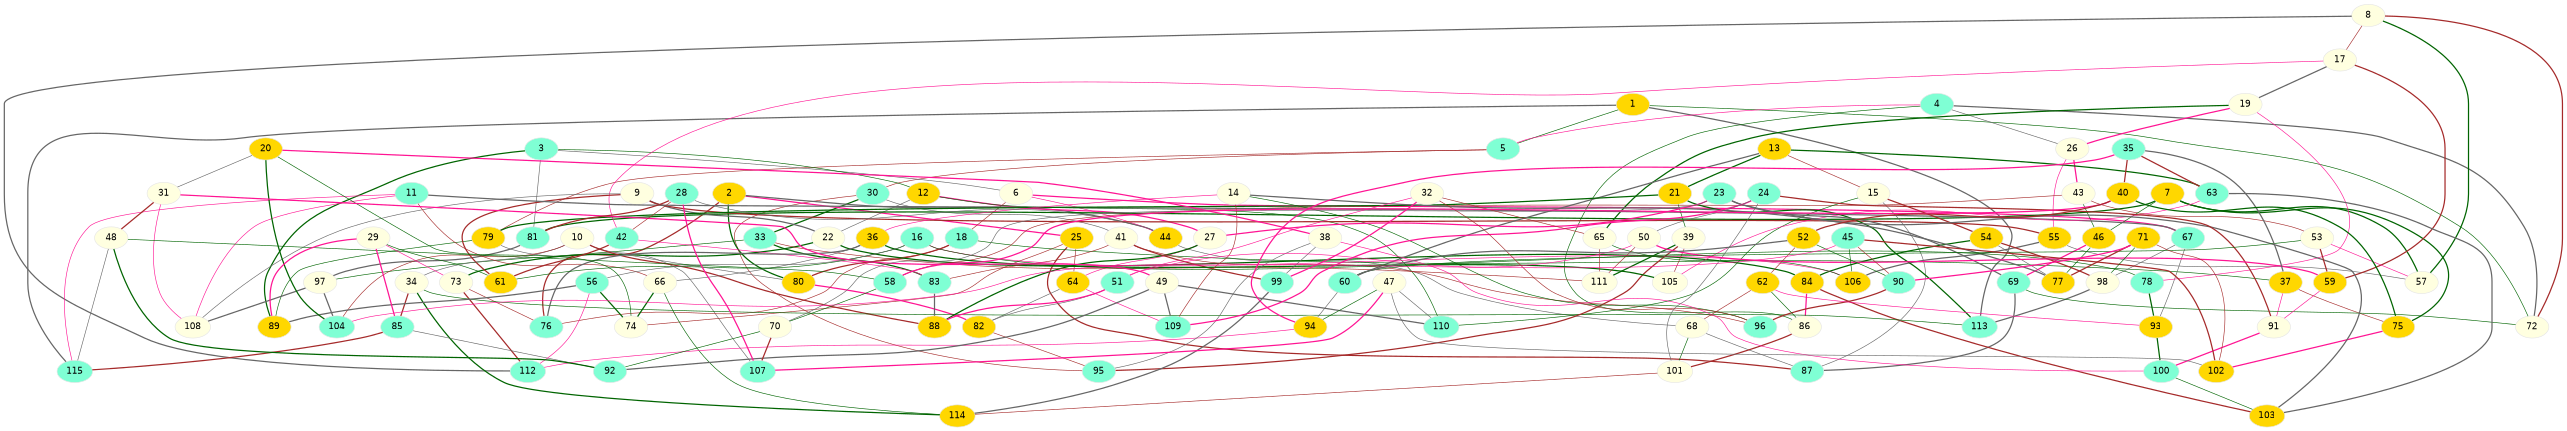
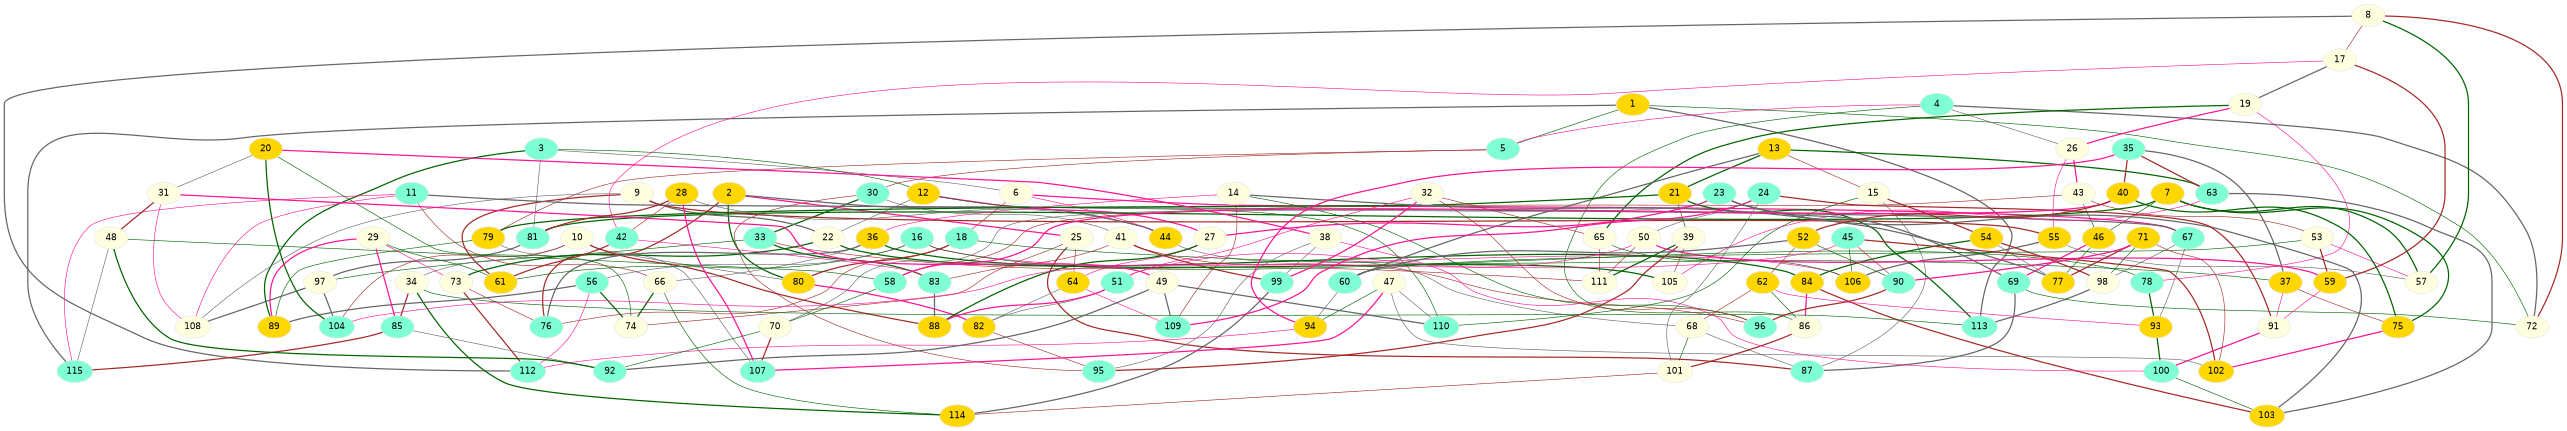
node "28": fillcolor aquamarine -> gold
node "25": fillcolor gold -> lightyellow
